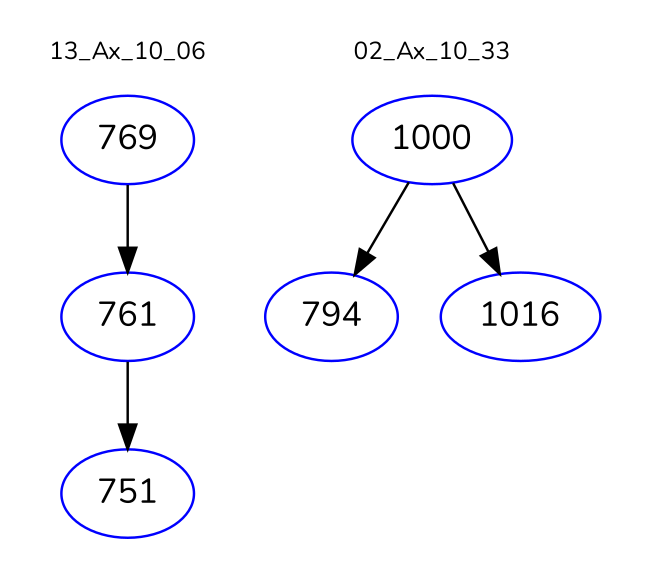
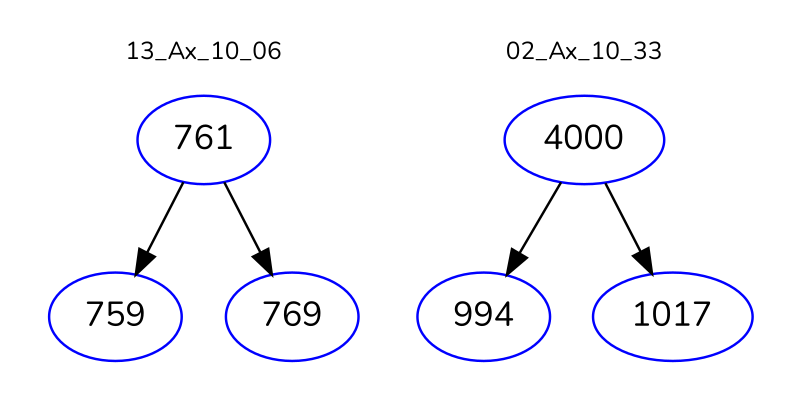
node "1000": label "1000" -> "4000"
edge "769" -> "761": reversed
node "794": label "794" -> "994"
node "1016": label "1016" -> "1017"
node "751": label "751" -> "759"
